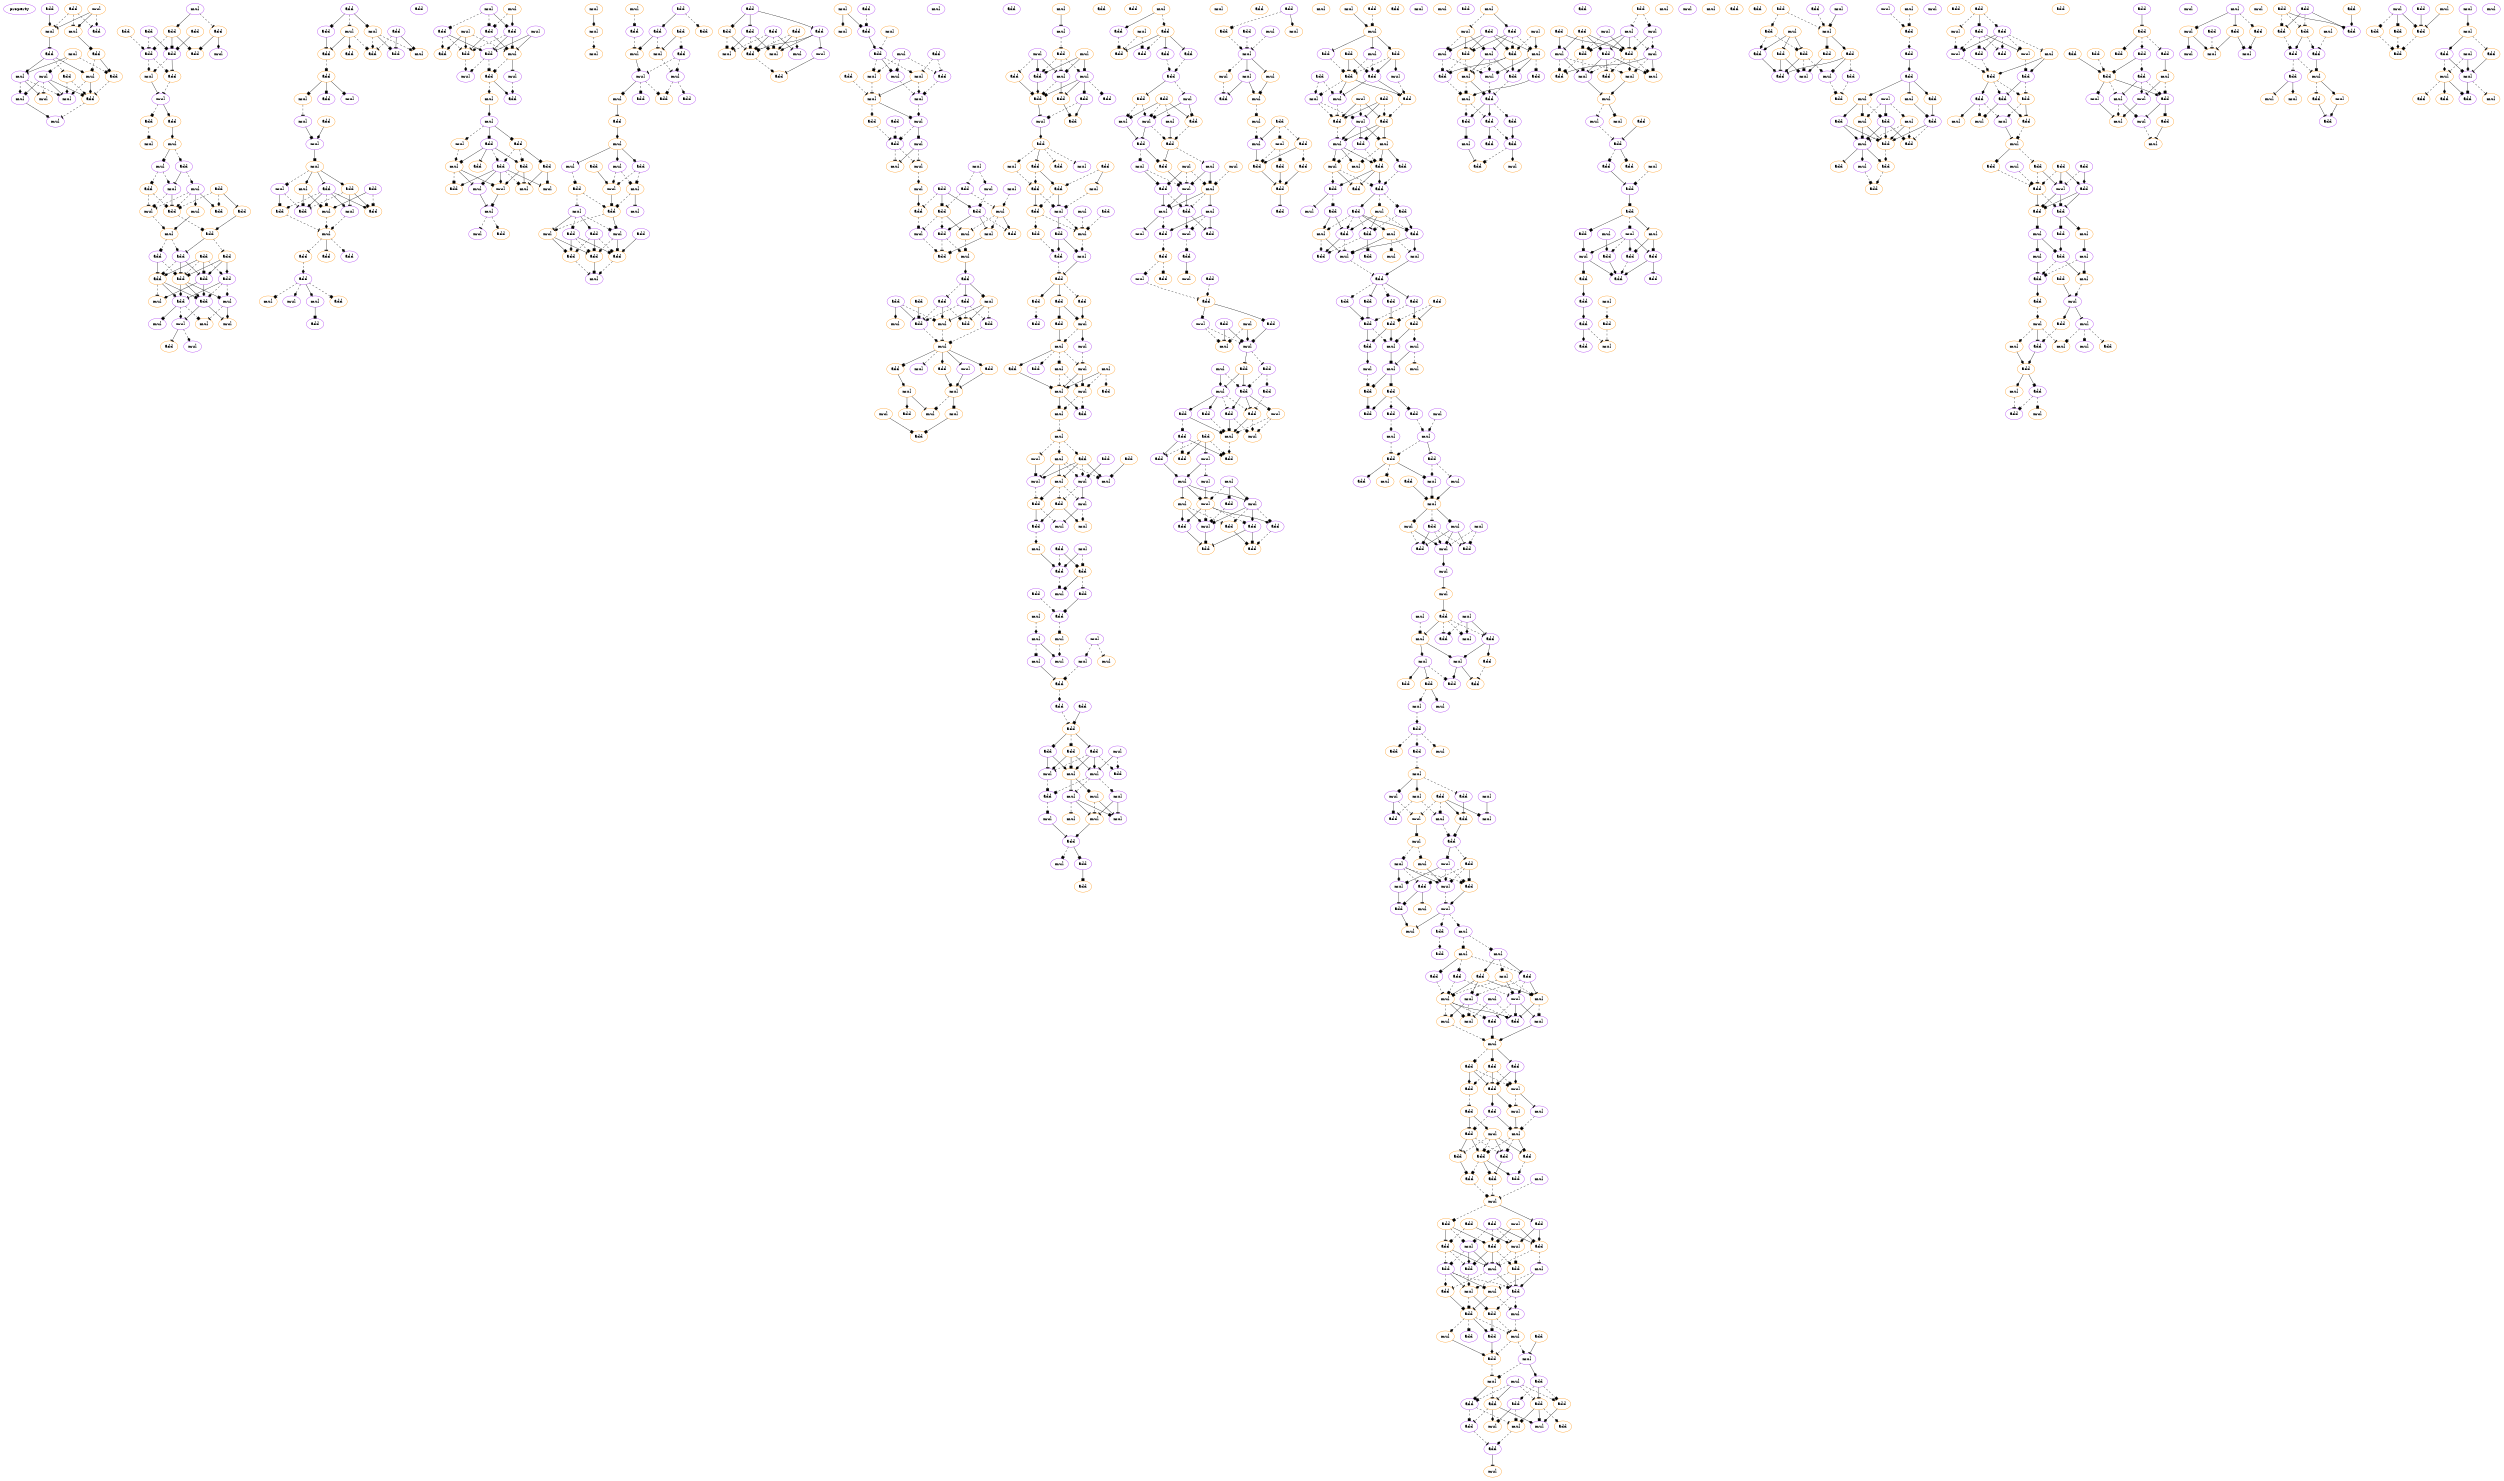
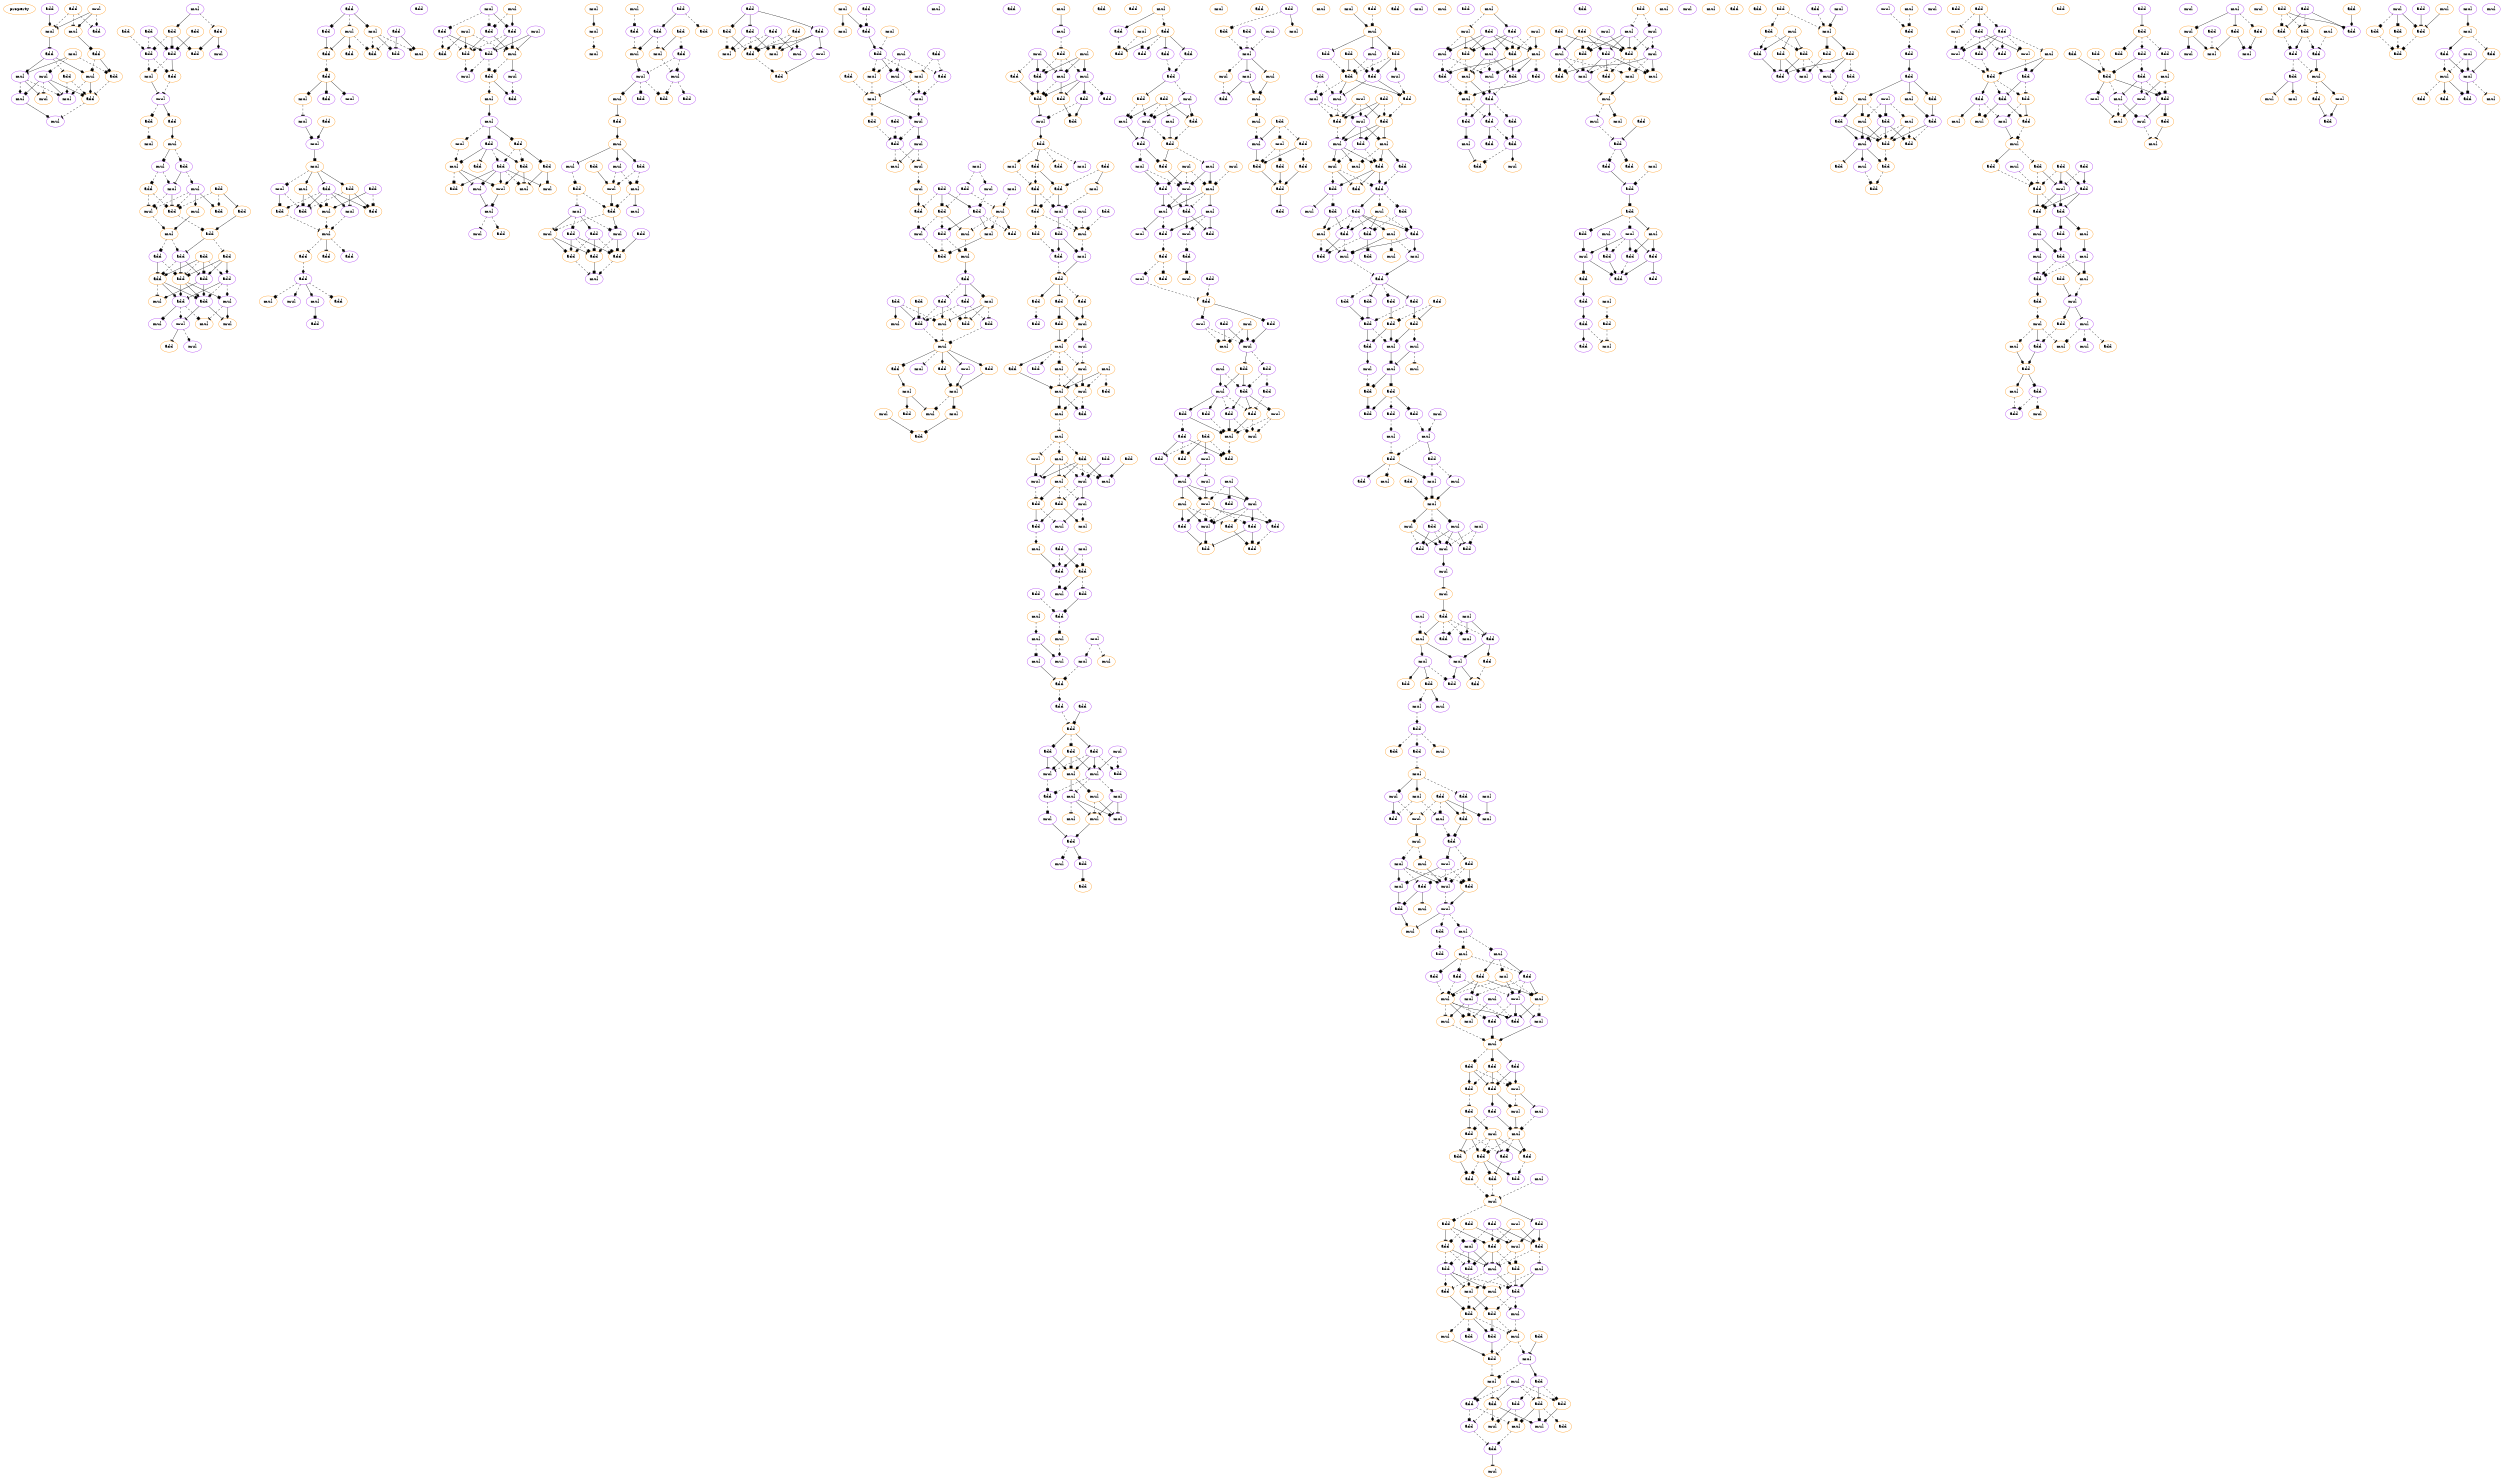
node "property": color purple -> darkorange
